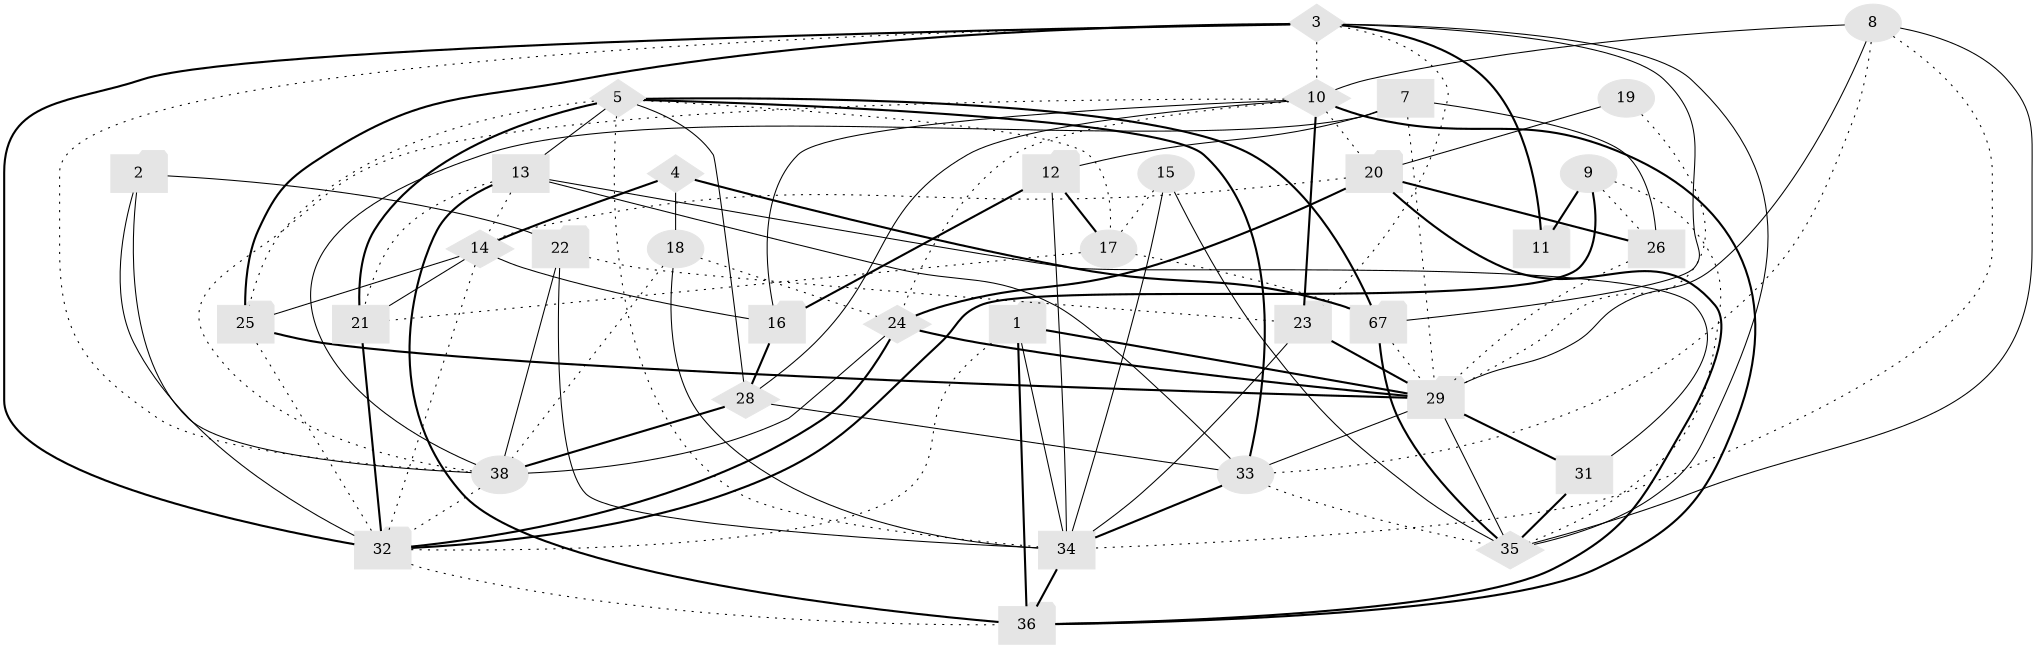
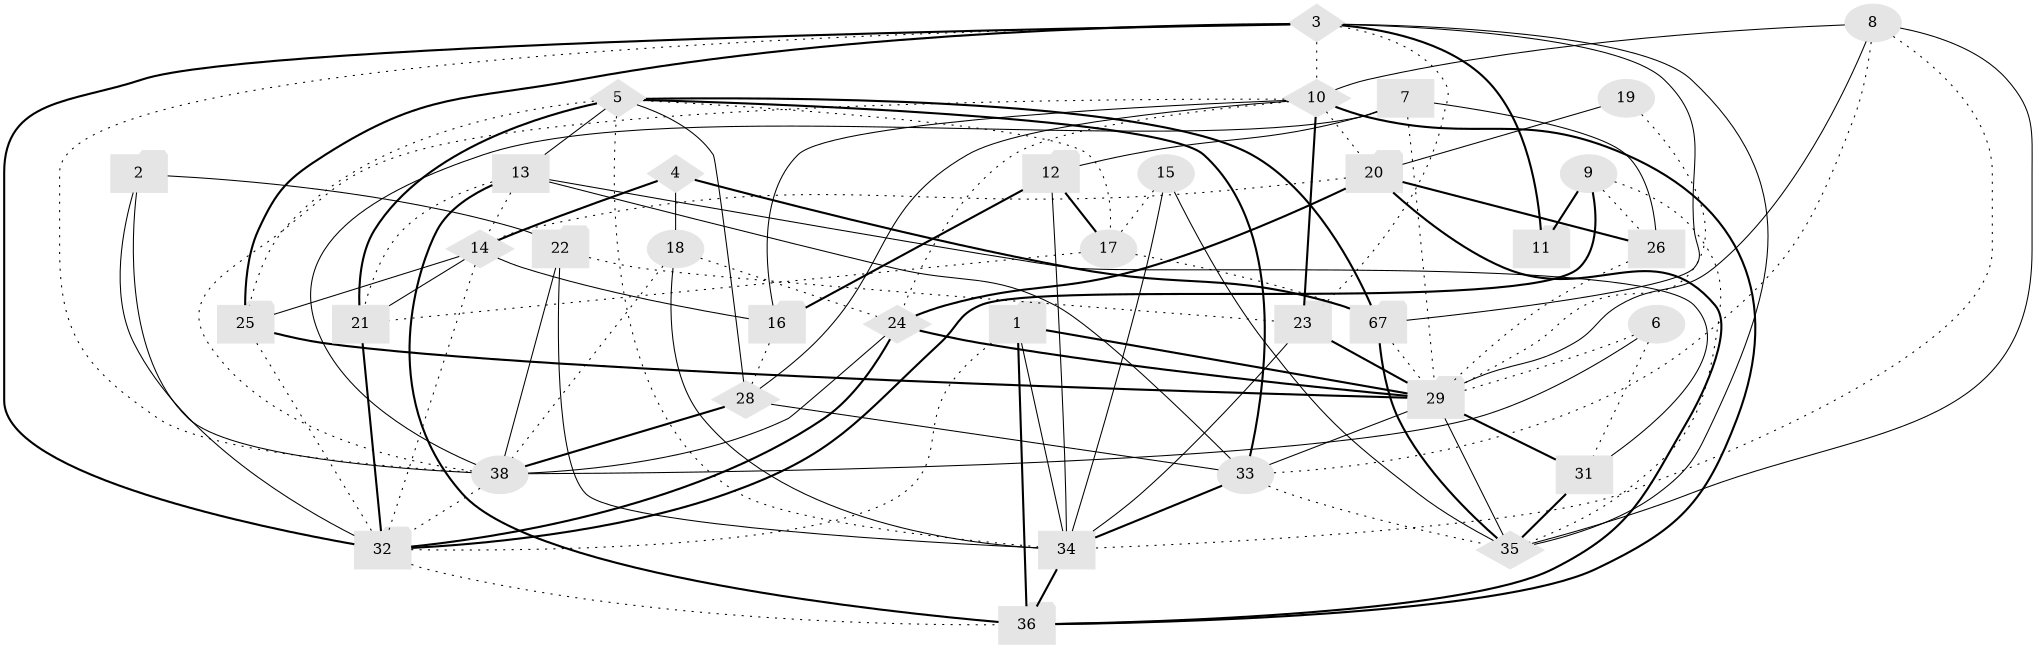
node "6": added
edge "16" -- "28": style bold -> dotted
